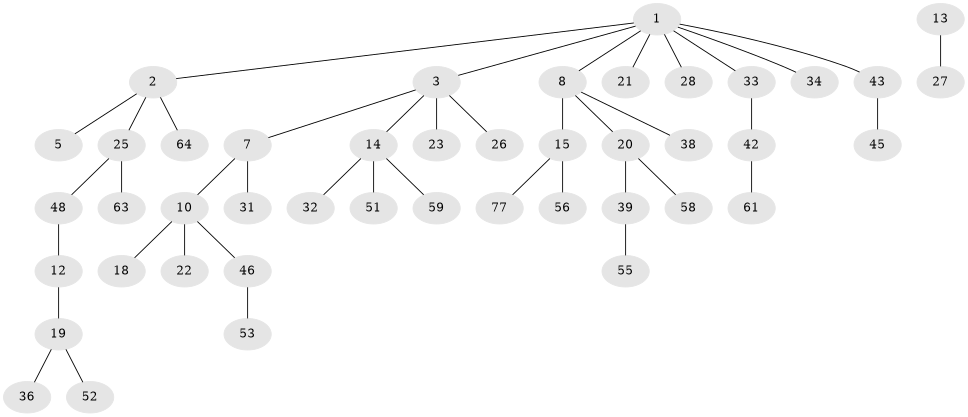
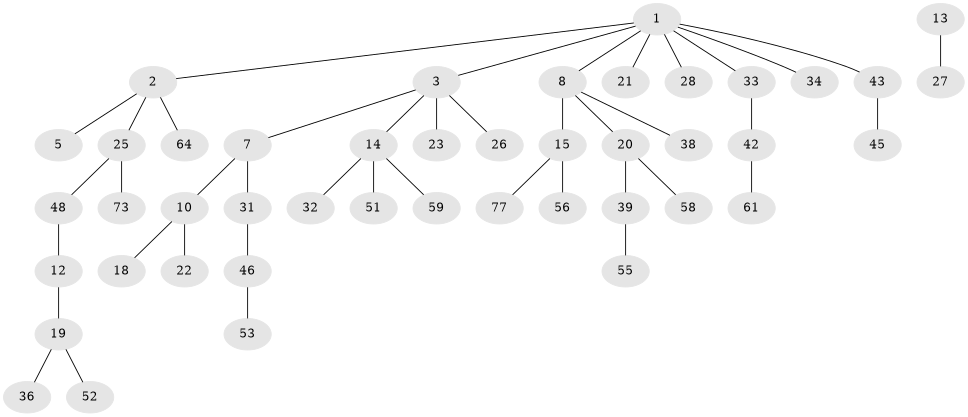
node "63": label "63" -> "73"
edge "10" -- "46": now "31" -- "46"
